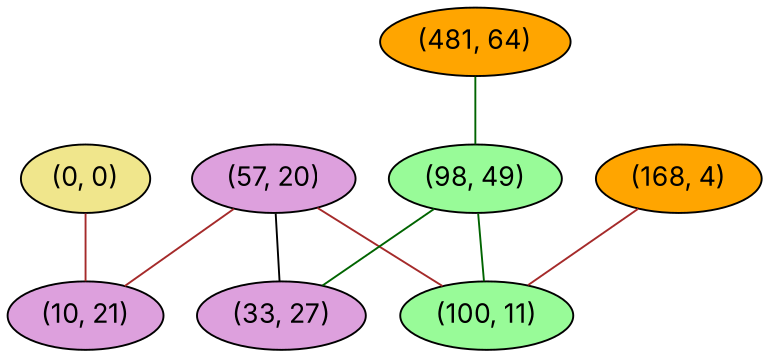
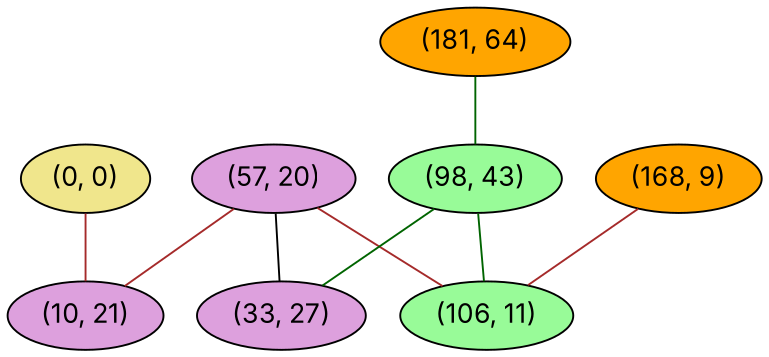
node "(481, 64)": label "(481, 64)" -> "(181, 64)"
node "(98, 49)": label "(98, 49)" -> "(98, 43)"
node "(168, 4)": label "(168, 4)" -> "(168, 9)"
node "(100, 11)": label "(100, 11)" -> "(106, 11)"
